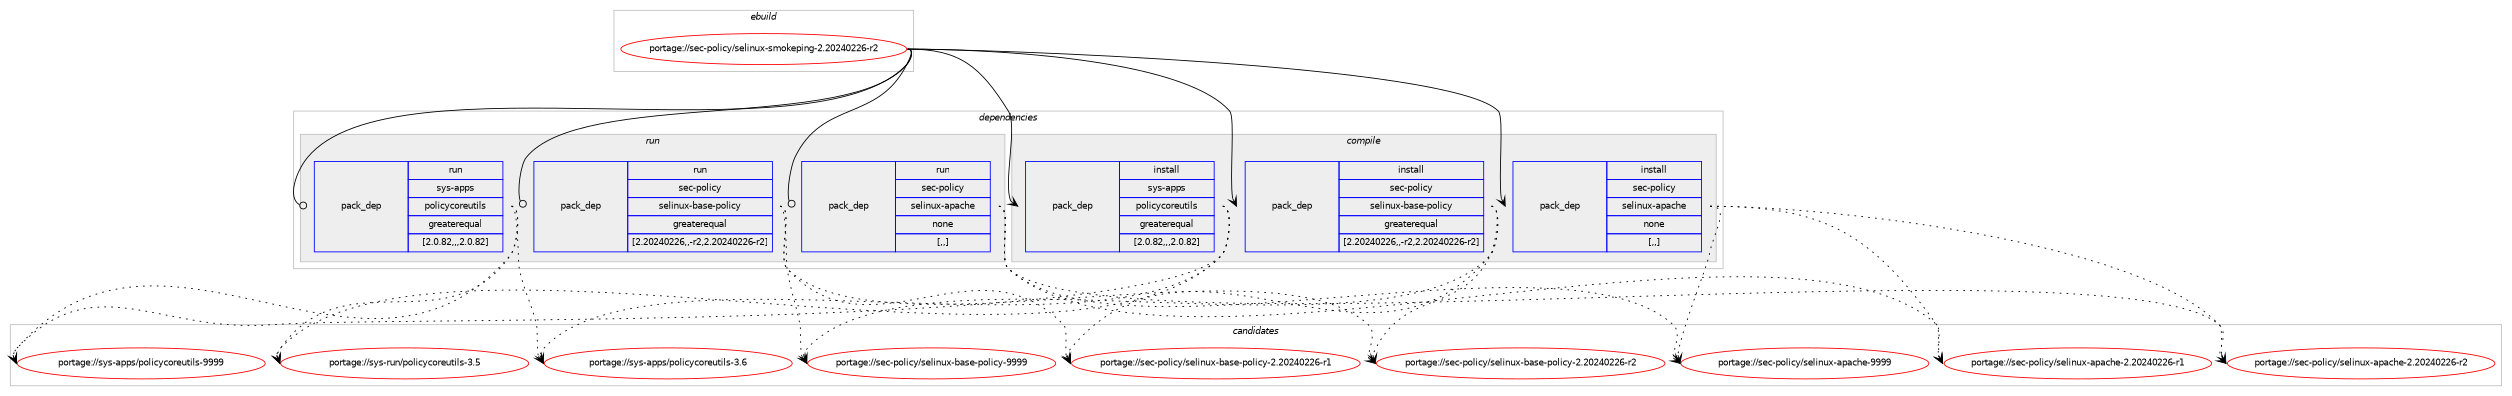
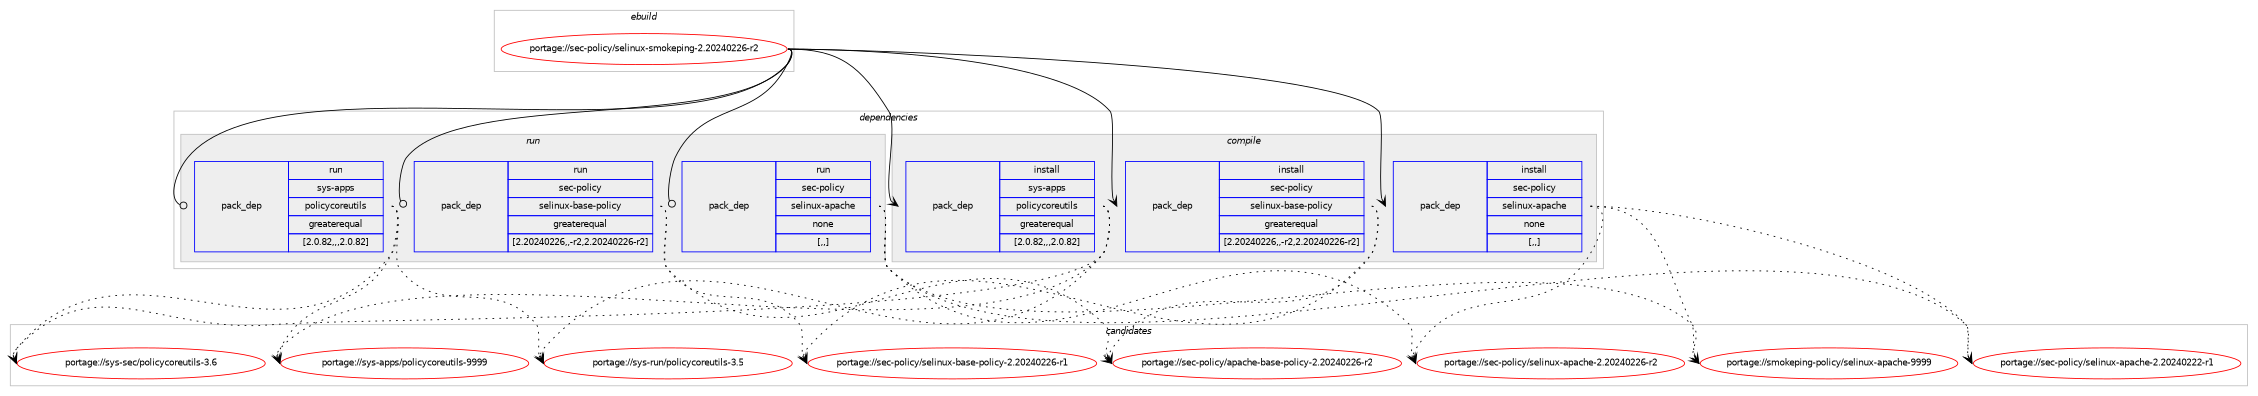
node "portage://sys-apps/policycoreutils-3.6": label "portage://sys-apps/policycoreutils-3.6" -> "portage://sys-sec/policycoreutils-3.6"
node "portage://sec-policy/selinux-base-policy-9999": removed
node "portage://sec-policy/selinux-base-policy-2.20240226-r2": label "portage://sec-policy/selinux-base-policy-2.20240226-r2" -> "portage://sec-policy/apache-base-policy-2.20240226-r2"
node "portage://sec-policy/selinux-apache-9999": label "portage://sec-policy/selinux-apache-9999" -> "portage://smokeping-policy/selinux-apache-9999"
node "portage://sec-policy/selinux-apache-2.20240226-r1": label "portage://sec-policy/selinux-apache-2.20240226-r1" -> "portage://sec-policy/selinux-apache-2.20240222-r1"
